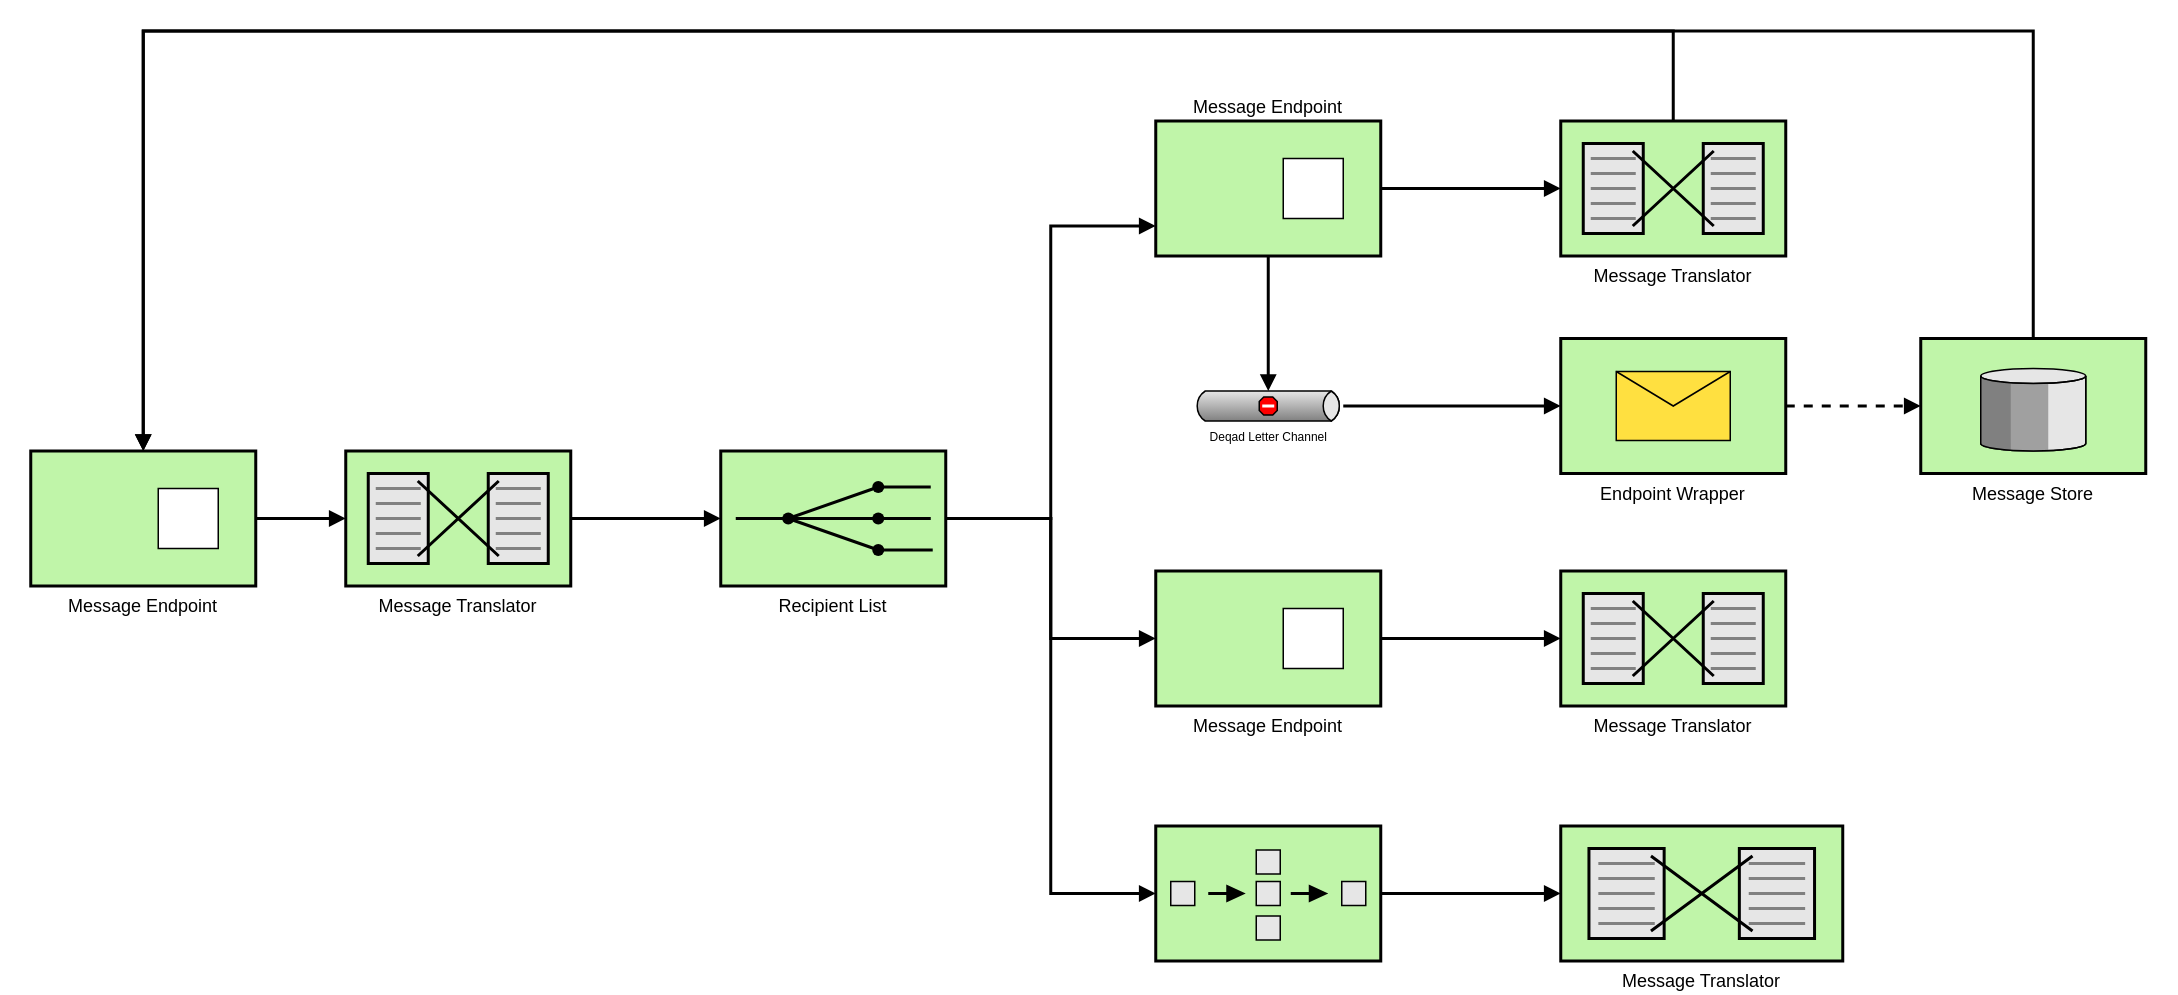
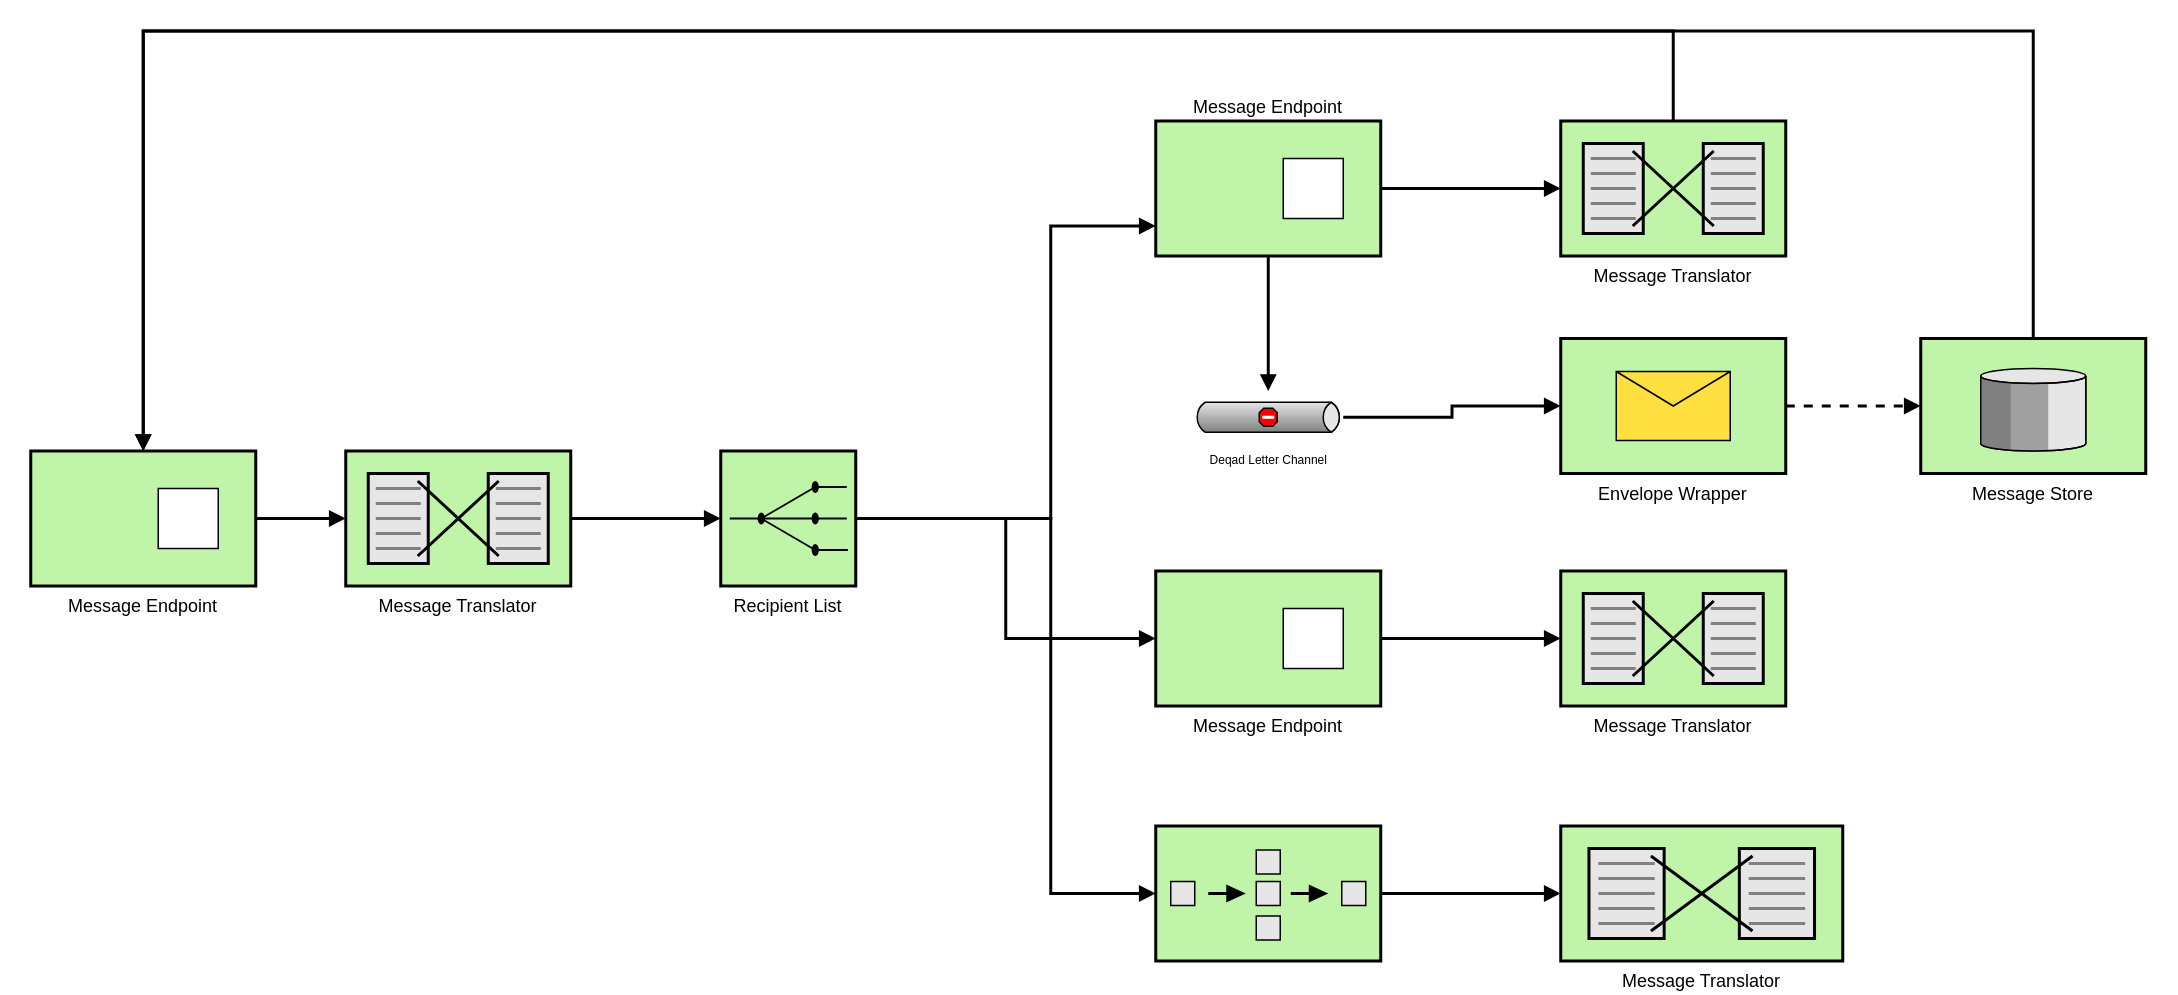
node "Deqad Letter Channel": size 150x30 -> 150x53
node "Endpoint Wrapper": label "Endpoint Wrapper" -> "Envelope Wrapper"
node "Recipient List": size 225x135 -> 135x135
